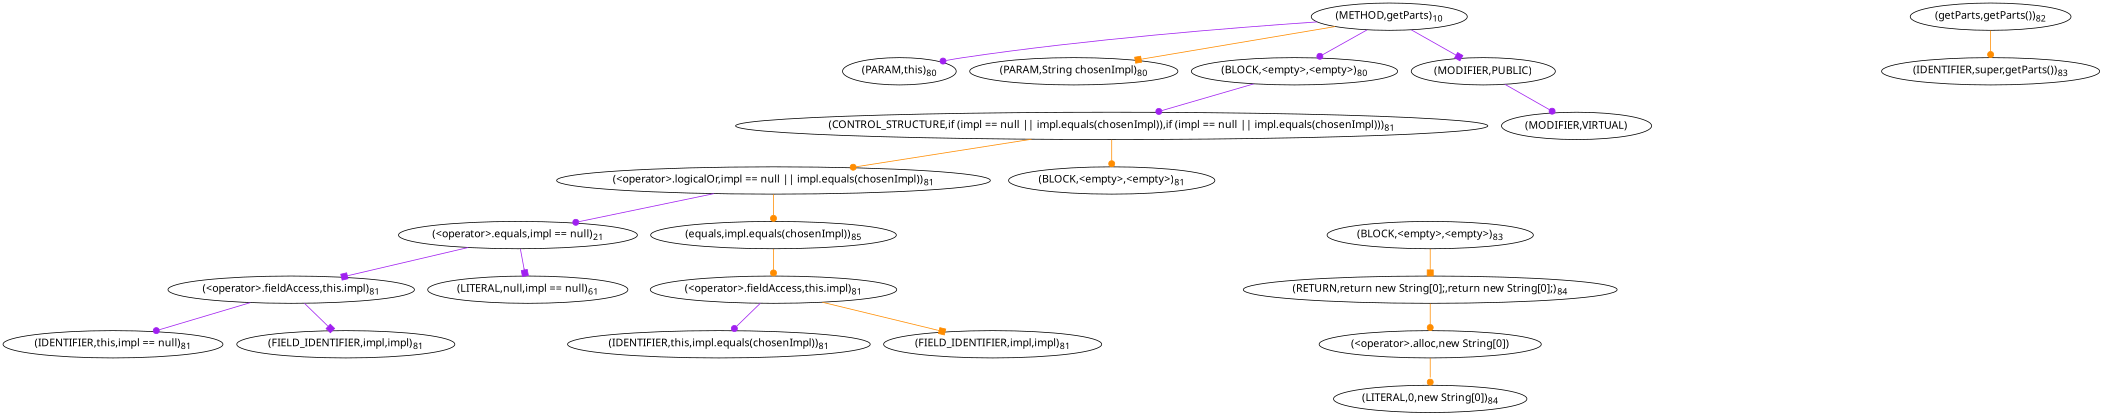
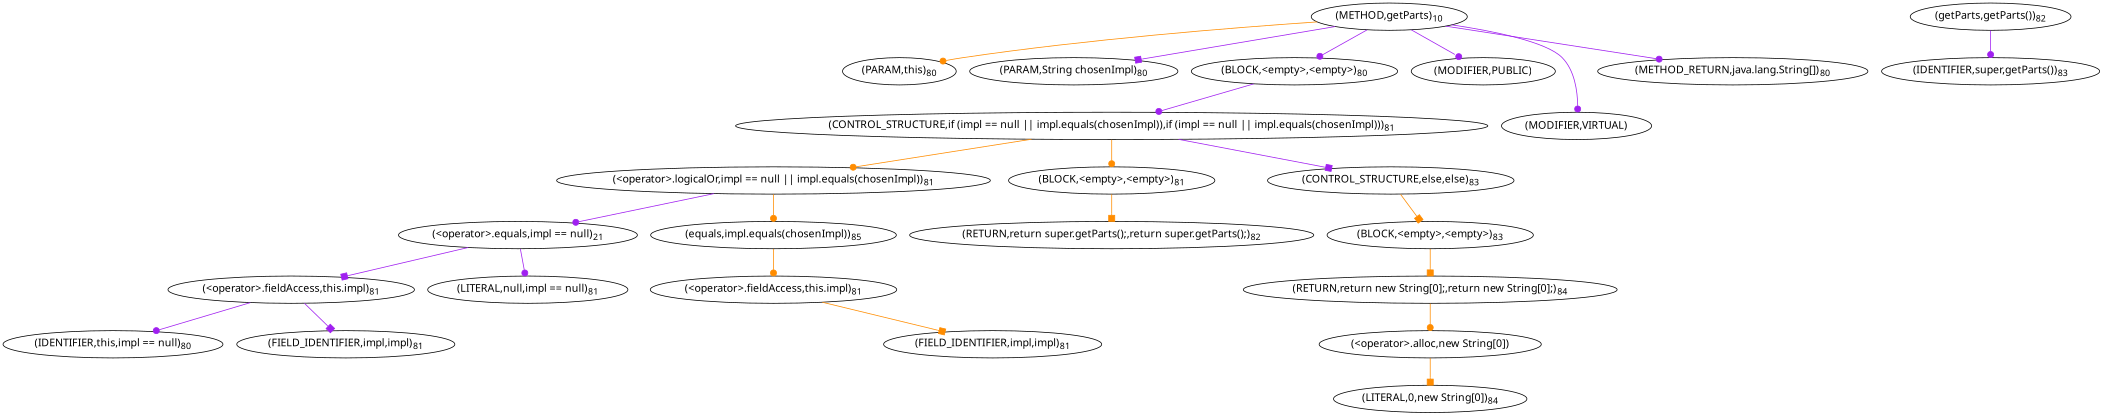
edge "(METHOD,getParts)" -> "(PARAM,this)": color purple -> darkorange
edge "(getParts,getParts())" -> "(IDENTIFIER,super,getParts())": color darkorange -> purple
edge "(METHOD,getParts)" -> "(MODIFIER,PUBLIC)": arrowhead box -> dot
edge "(METHOD,getParts)" -> "(PARAM,String chosenImpl)": color darkorange -> purple
node "(METHOD_RETURN,java.lang.String[])": added
edge "(MODIFIER,PUBLIC)" -> "(MODIFIER,VIRTUAL)": now "(METHOD,getParts)" -> "(MODIFIER,VIRTUAL)"
node "(CONTROL_STRUCTURE,else,else)": added
node "(RETURN,return super.getParts();,return super.getParts();)": added
edge "(<operator>.equals,impl == null)" -> "(LITERAL,null,impl == null)": arrowhead box -> dot
node "(LITERAL,null,impl == null)": text "61" -> "81"
node "(IDENTIFIER,this,impl == null)": text "81" -> "80"
node "(IDENTIFIER,this,impl.equals(chosenImpl))": removed
edge "(<operator>.alloc,new String[0])" -> "(LITERAL,0,new String[0])": arrowhead dot -> box
